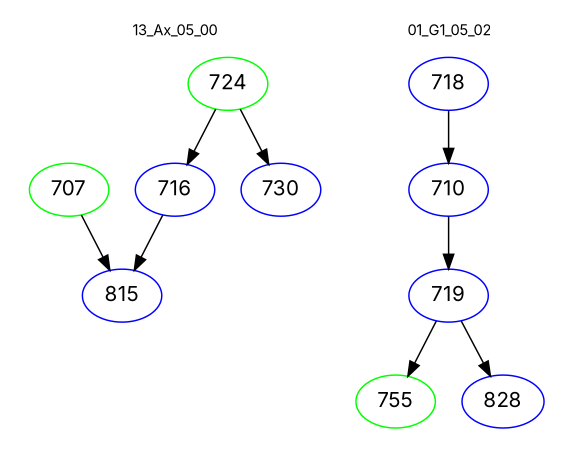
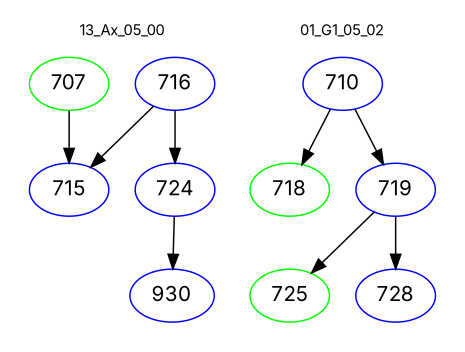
node "724": color green -> blue
node "718": color blue -> green
edge "724" -> "716": reversed
edge "718" -> "710": reversed
node "730": label "730" -> "930"
node "815": label "815" -> "715"
node "755": label "755" -> "725"
node "828": label "828" -> "728"
